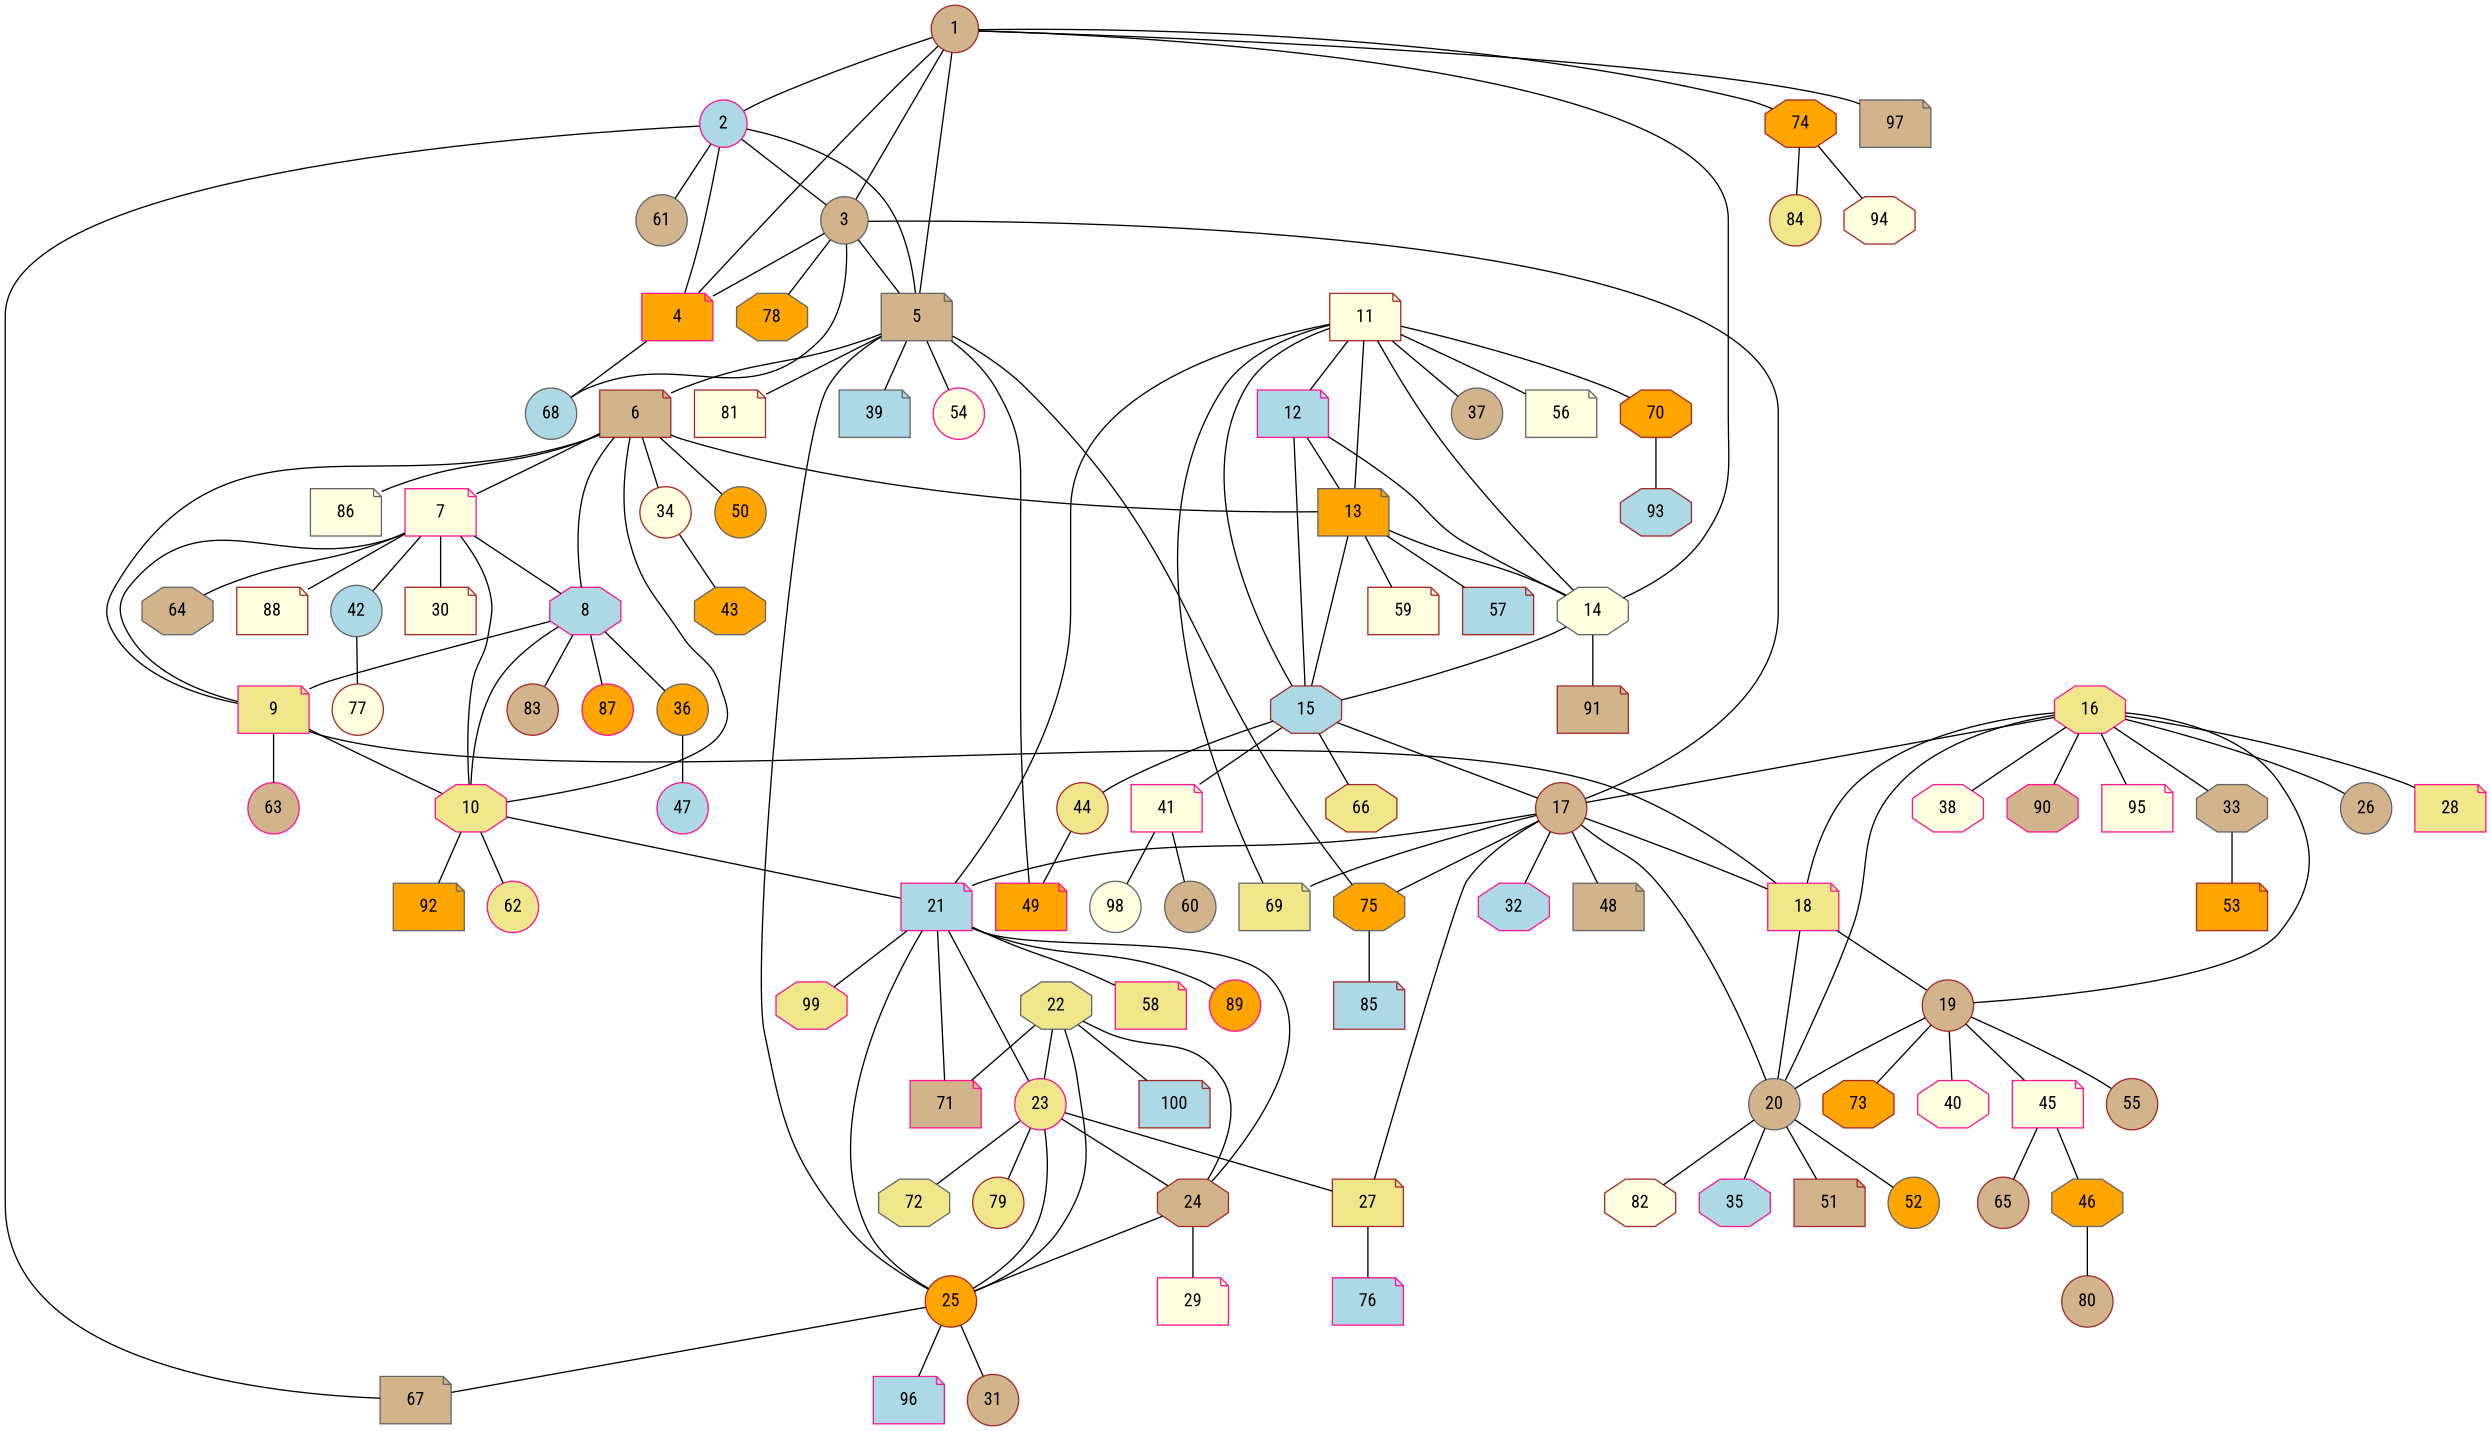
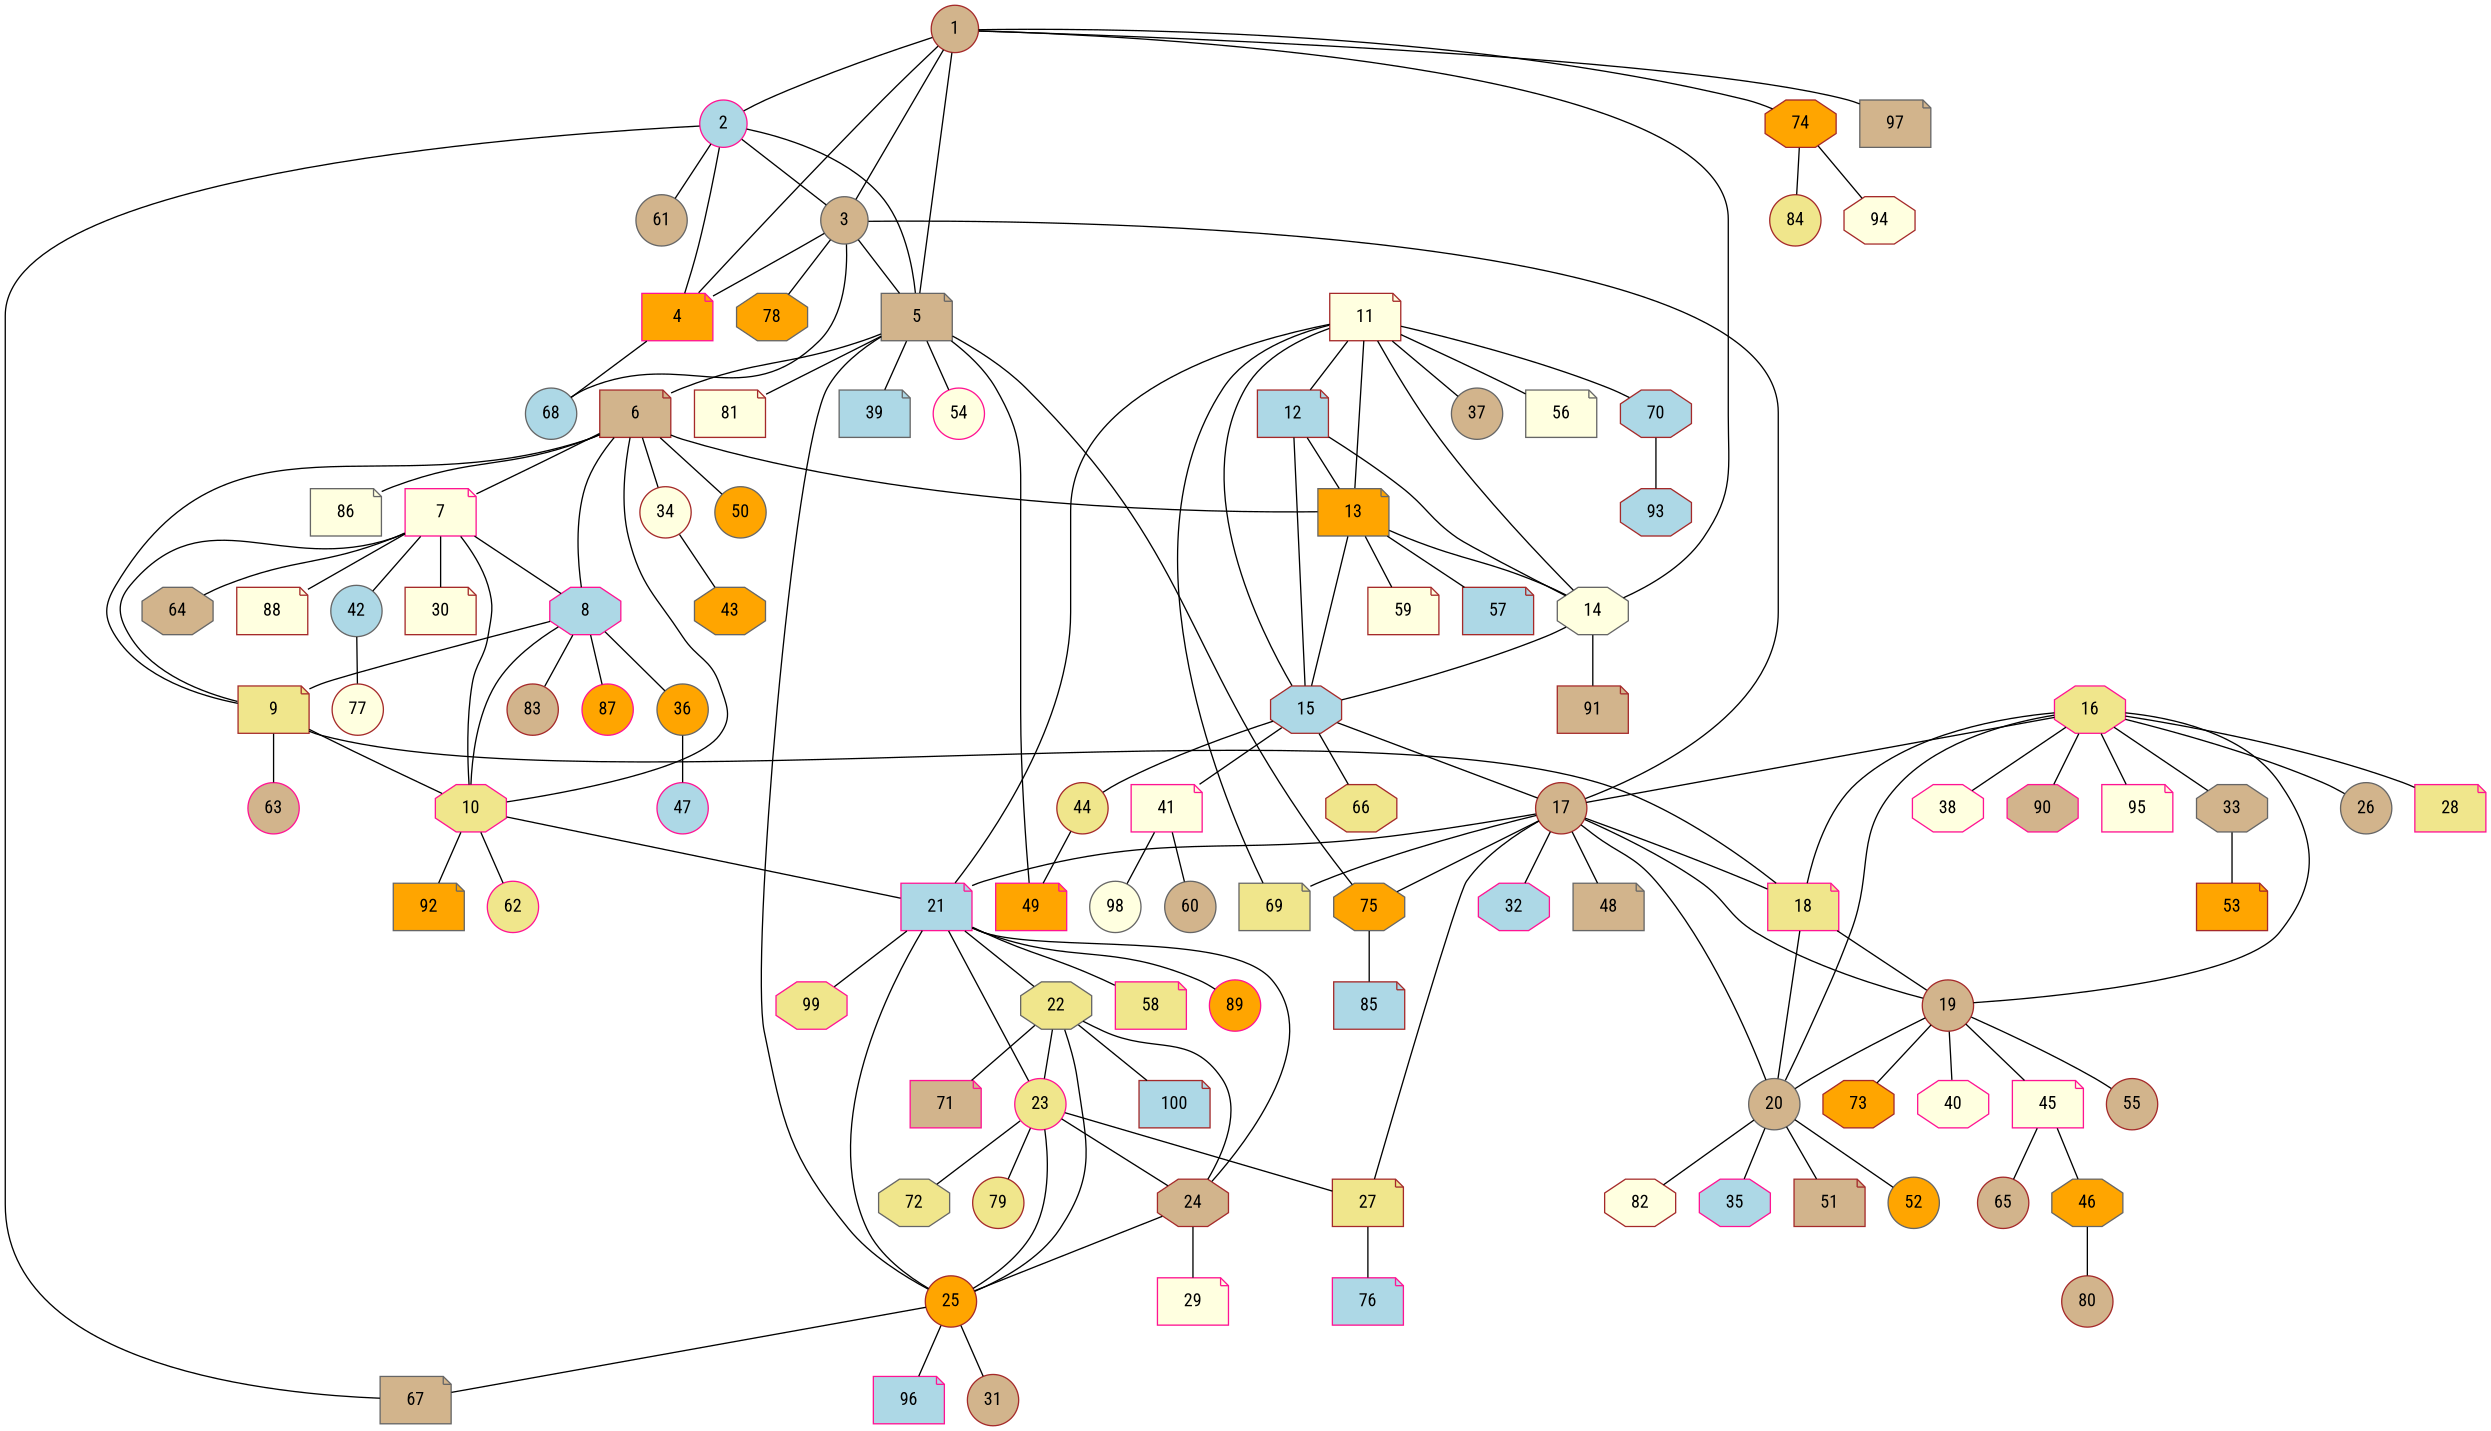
node "12": color deeppink -> brown
node "70": fillcolor orange -> lightblue
node "9": color deeppink -> brown
edge "17" -- "19": added
edge "21" -- "71": now "21" -- "22"
